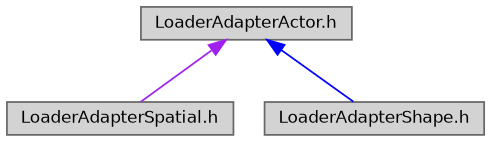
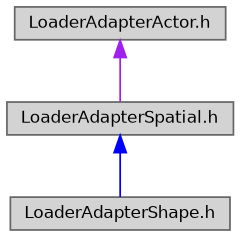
edge "LoaderAdapterShape.h" -> "LoaderAdapterActor.h": now "LoaderAdapterShape.h" -> "LoaderAdapterSpatial.h"
